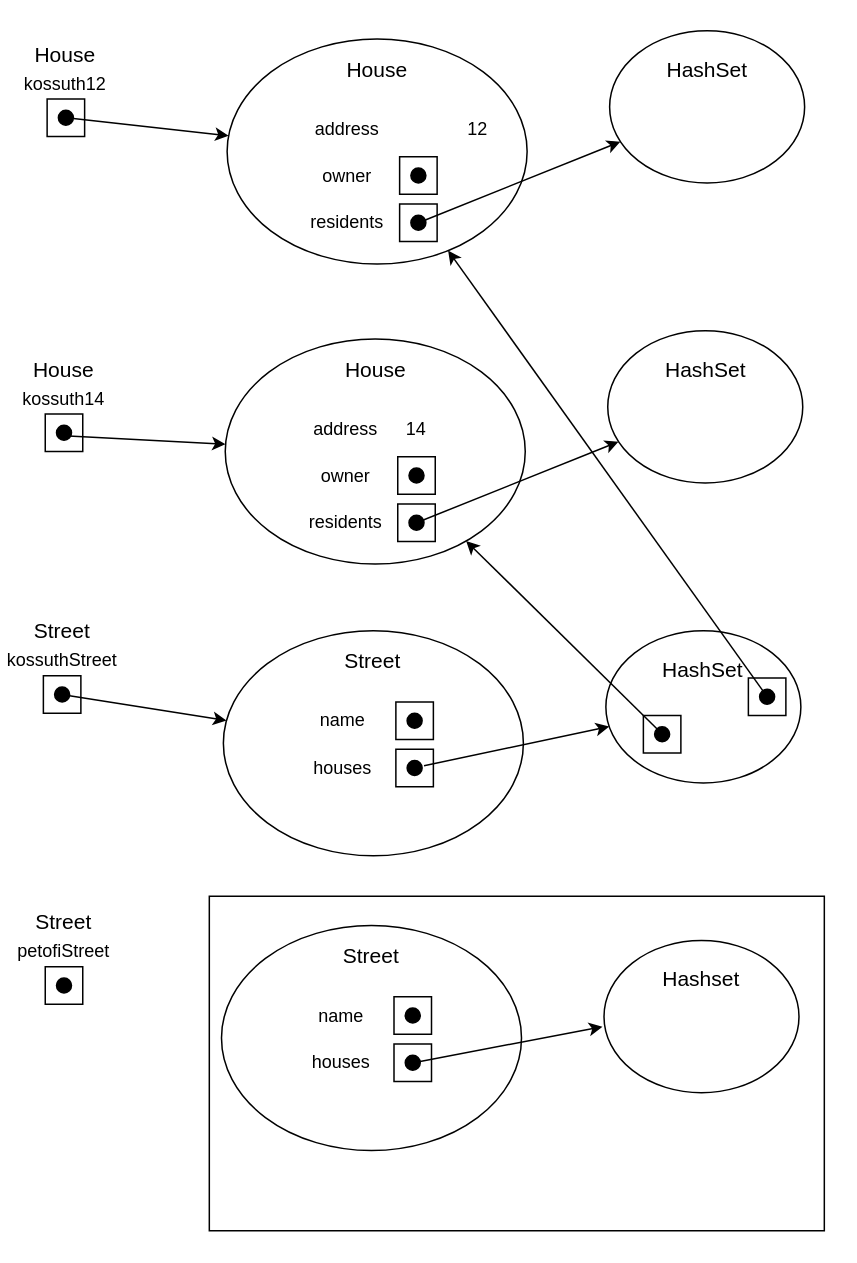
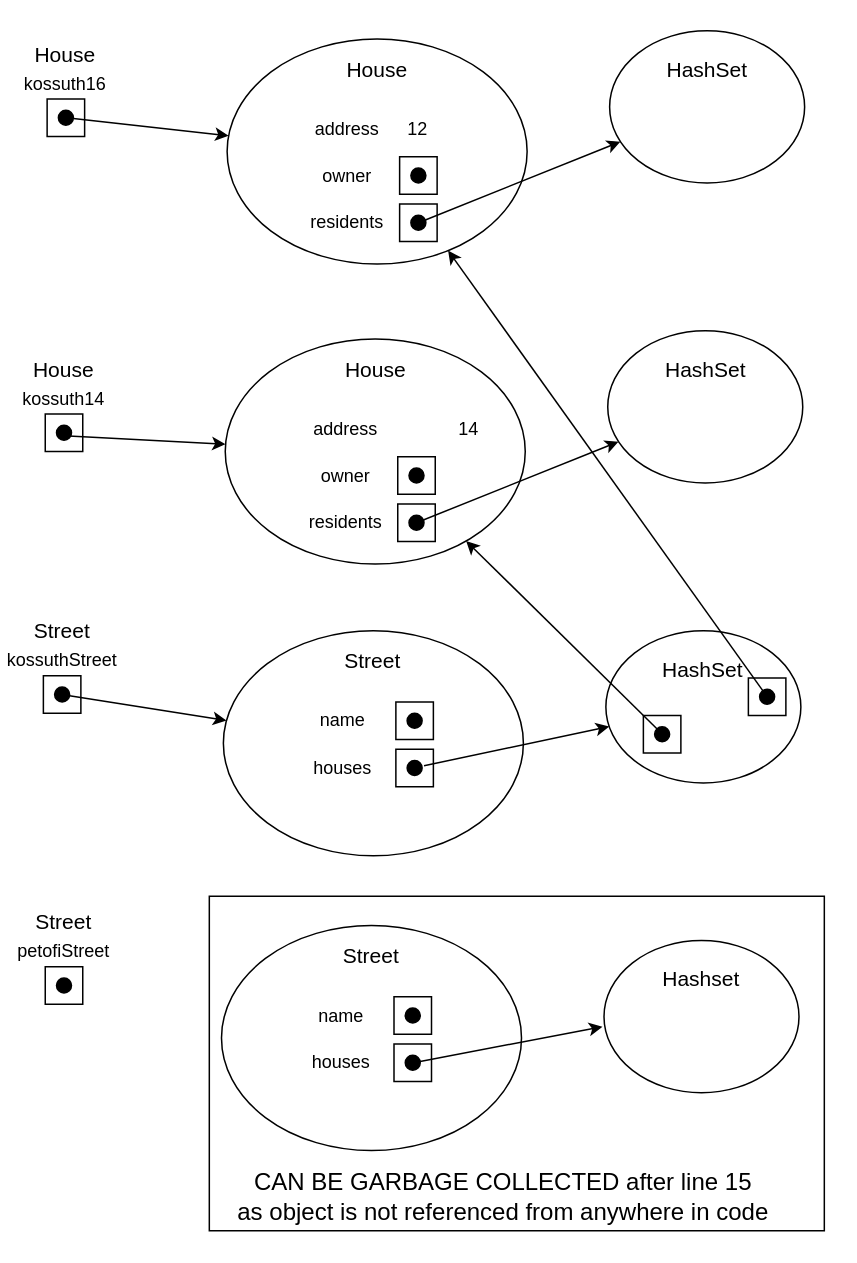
node "kossuth12": label "kossuth12" -> "kossuth16"
node "12": moved (478, 129) -> (418, 129)
node "14": moved (416, 429) -> (469, 429)
node "CAN BE GARBAGE COLLECTED after line 15 as object is not referenced from anywhere in code": added
